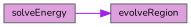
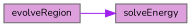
edge "solveEnergy" -> "evolveRegion": reversed
